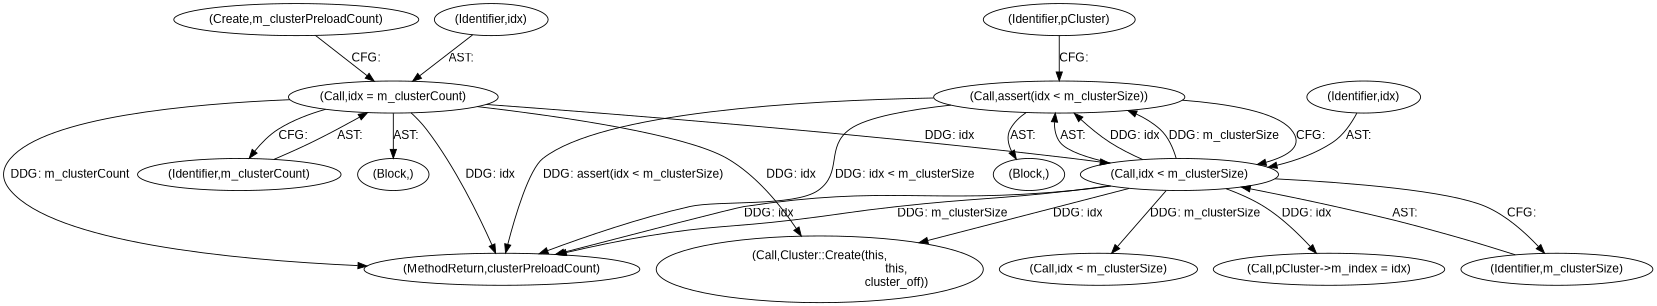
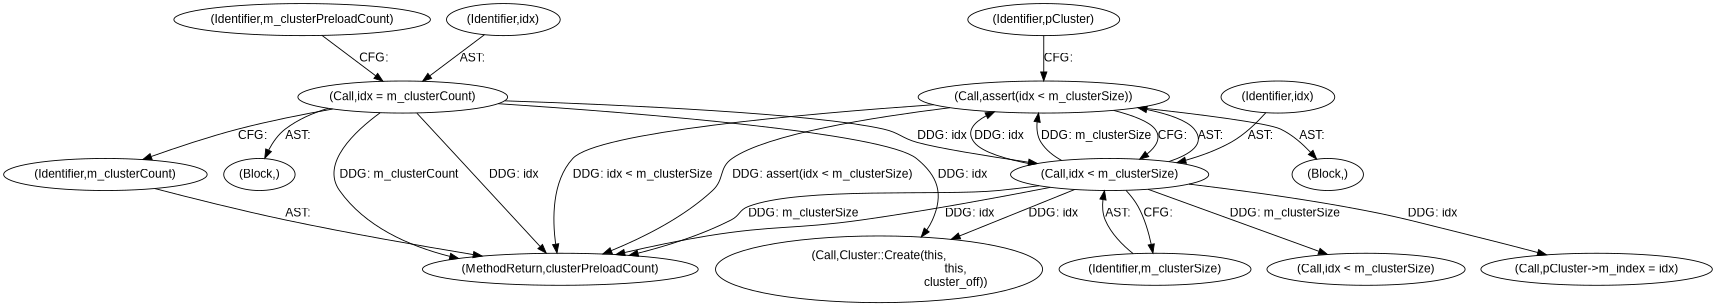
node "(Create,m_clusterPreloadCount)": label "(Create,m_clusterPreloadCount)" -> "(Identifier,m_clusterPreloadCount)"
edge "(Identifier,m_clusterCount)" -> "(Call,idx = m_clusterCount)": now "(Identifier,m_clusterCount)" -> "(MethodReturn,clusterPreloadCount)"
